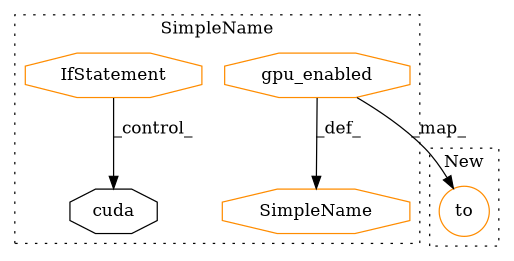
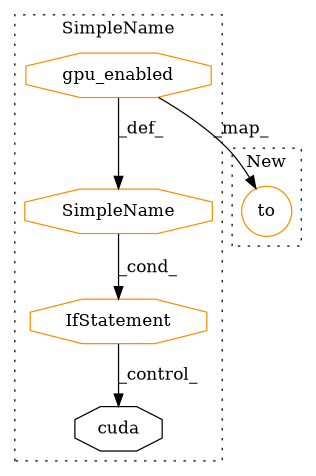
edge "SimpleName" -> "IfStatement": added, label "_cond_"
